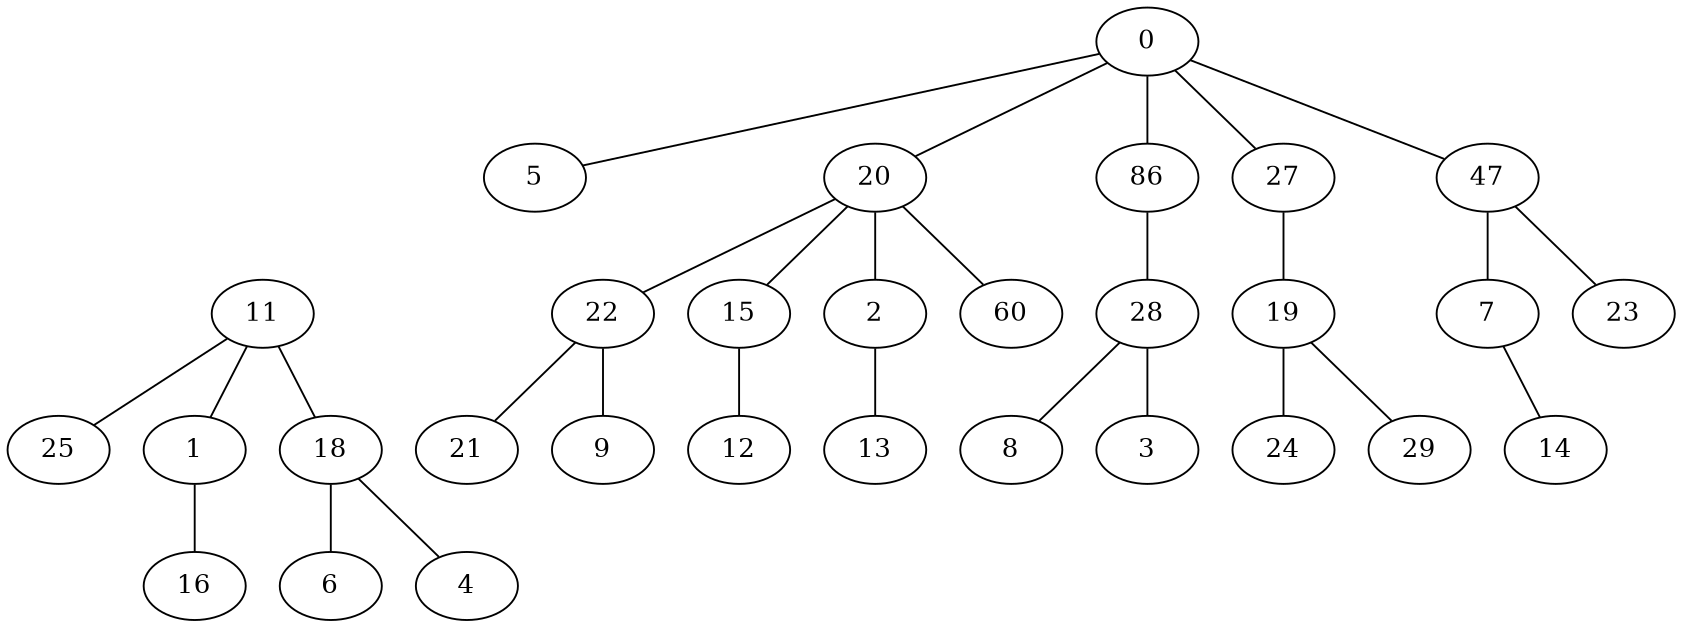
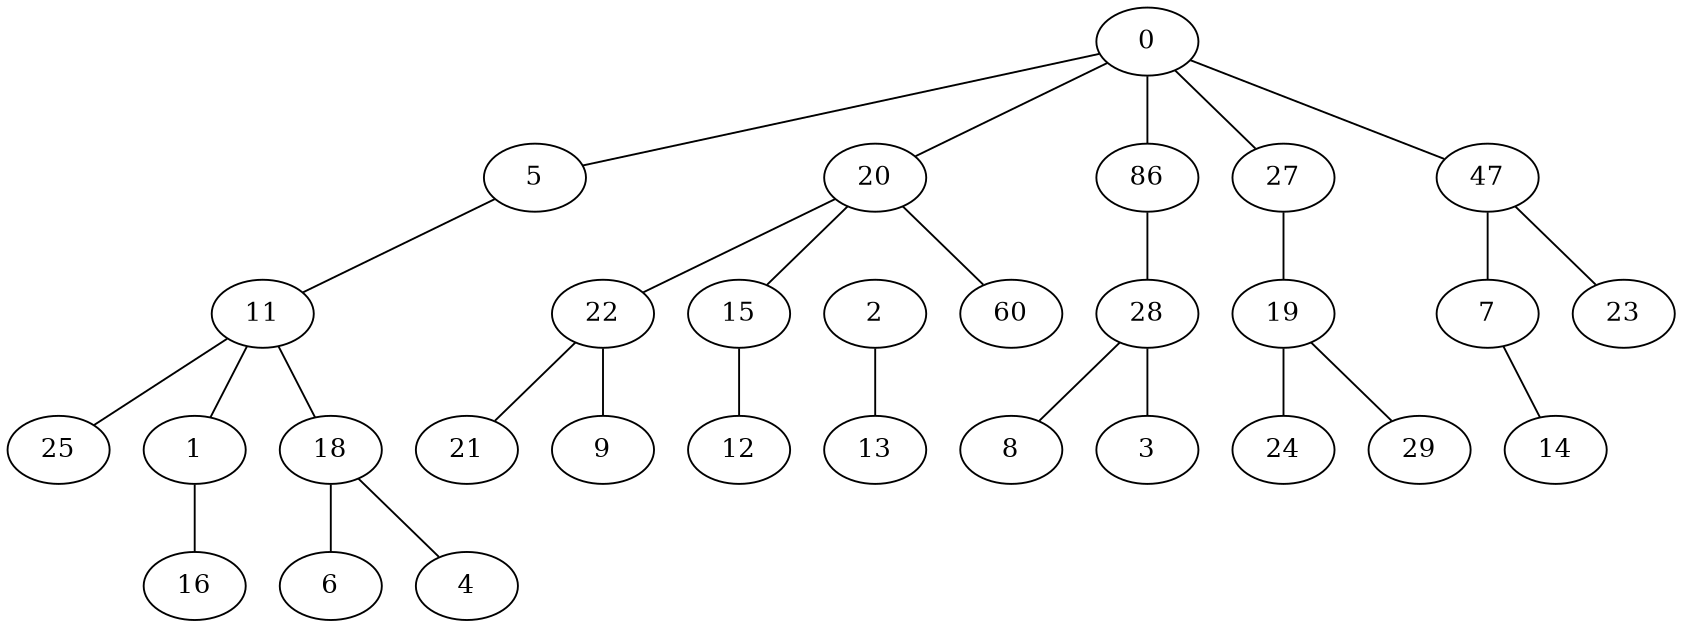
edge "5" -- "11": added
edge "20" -- "2": removed
